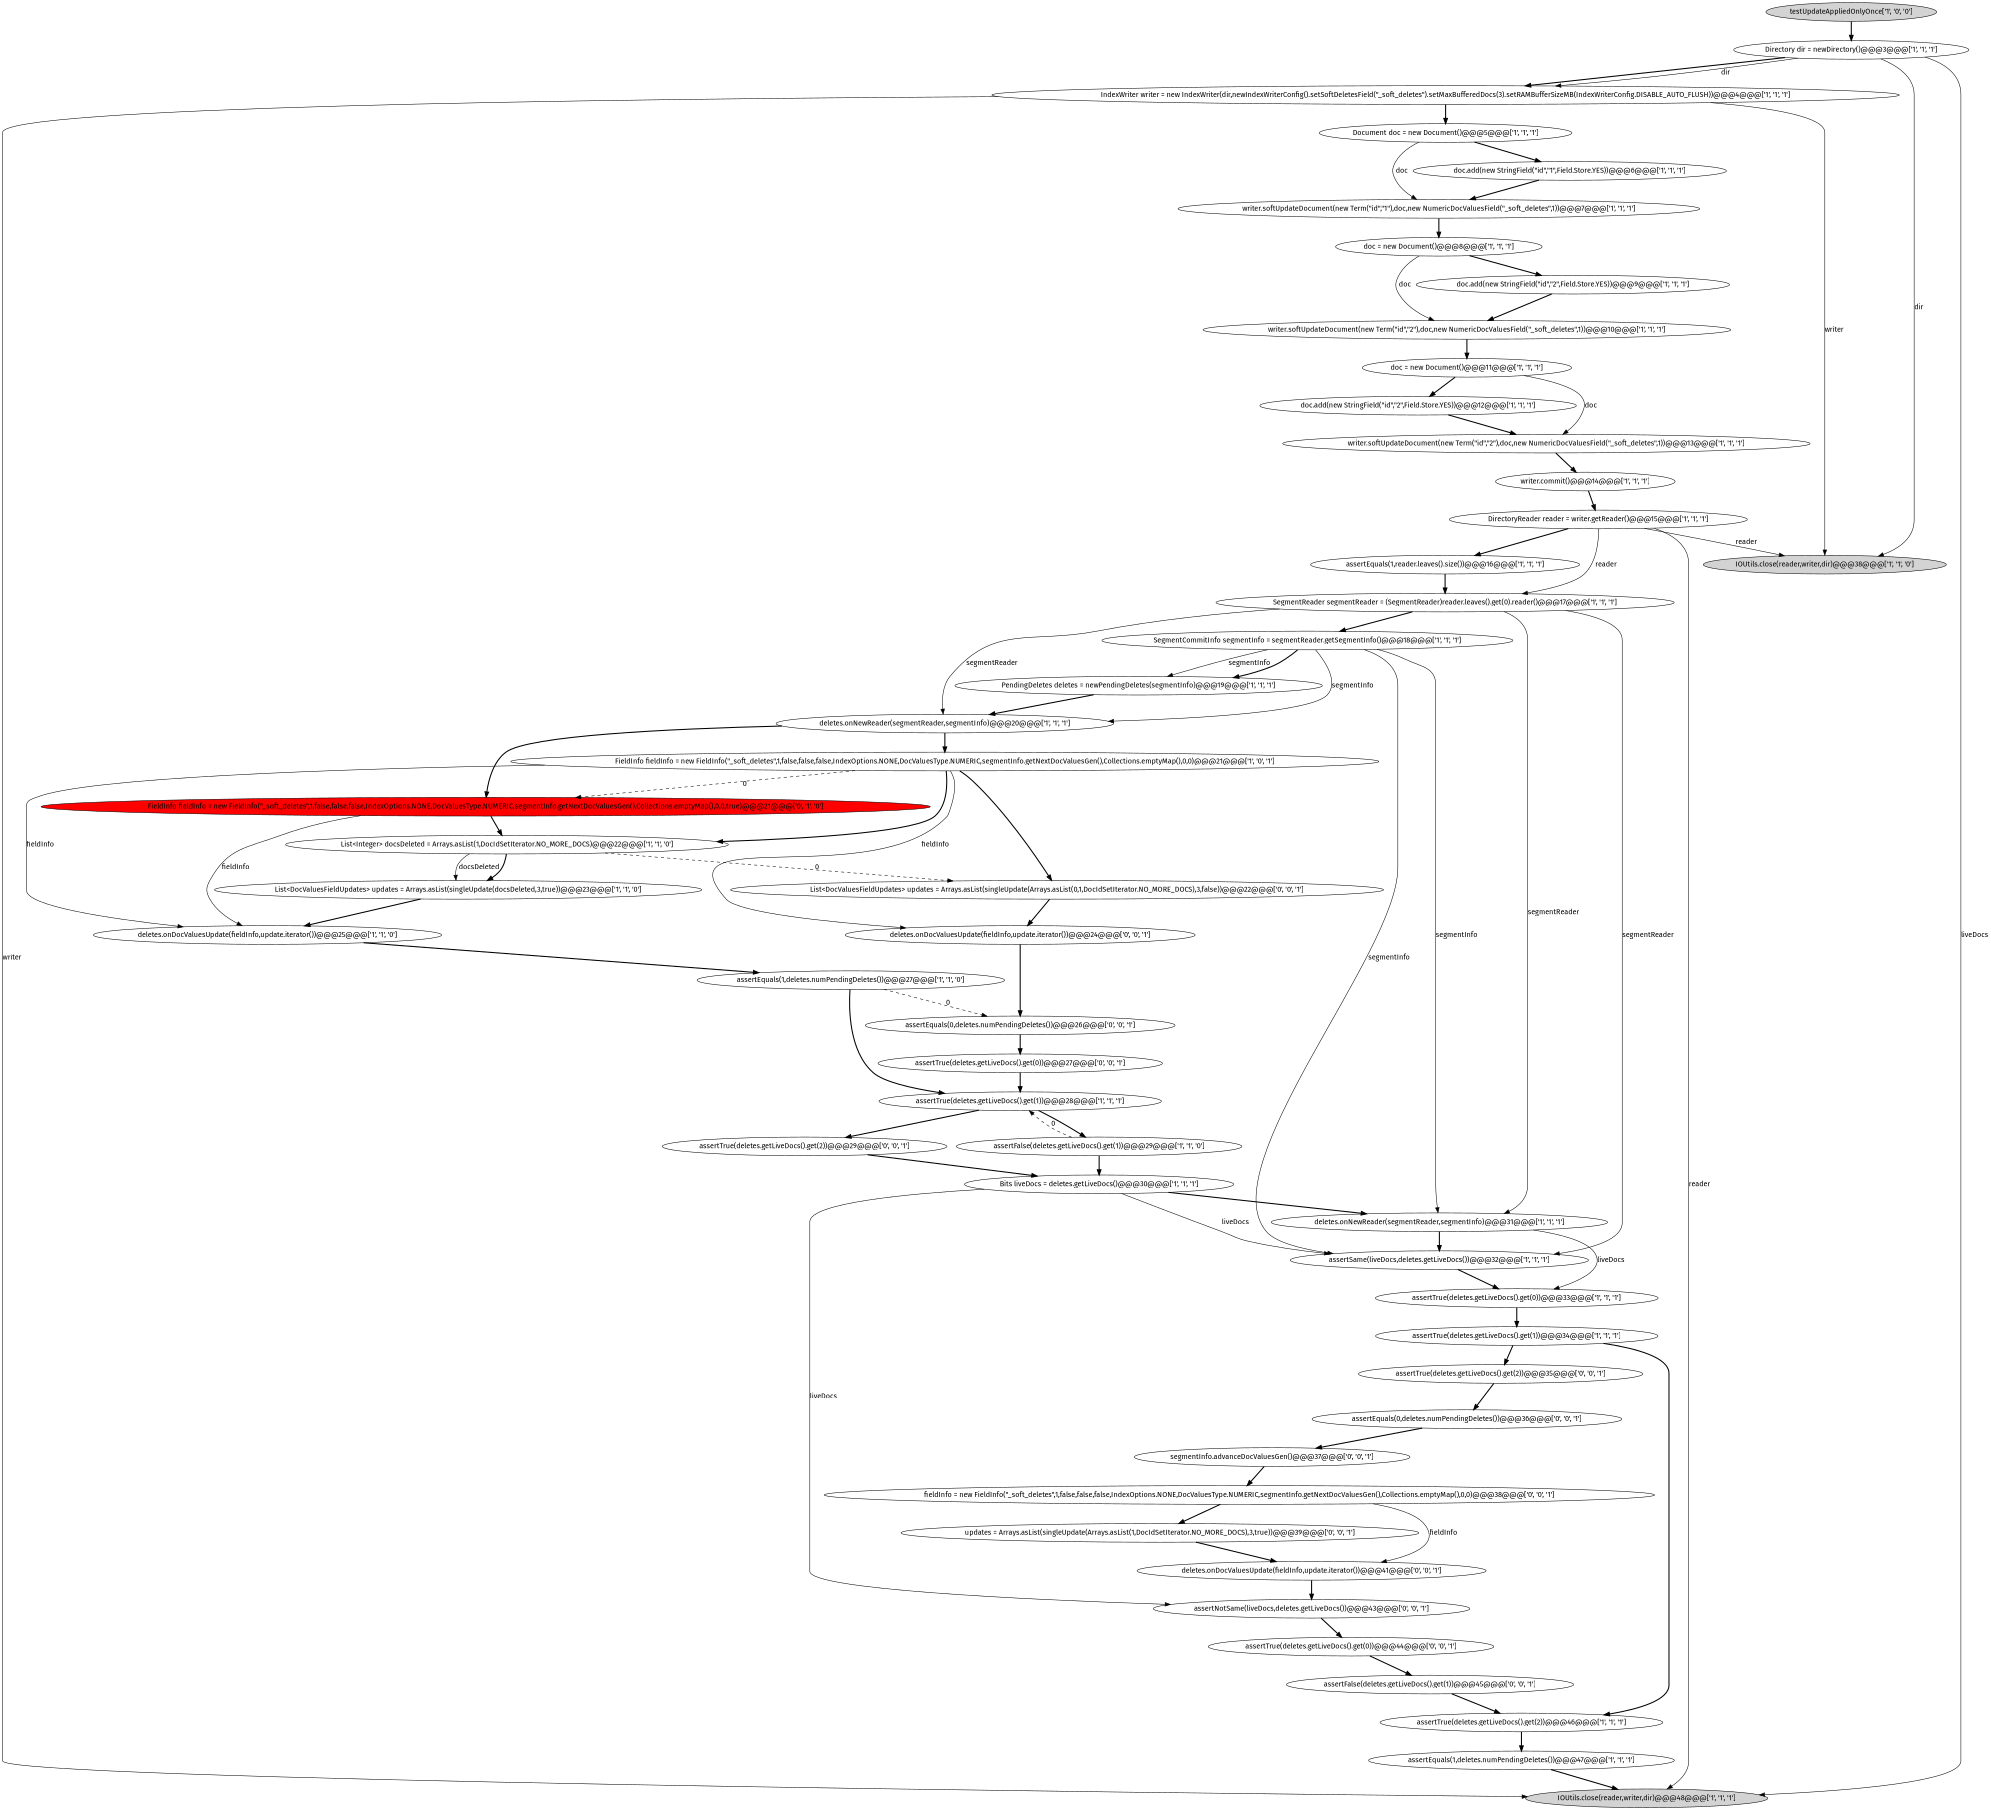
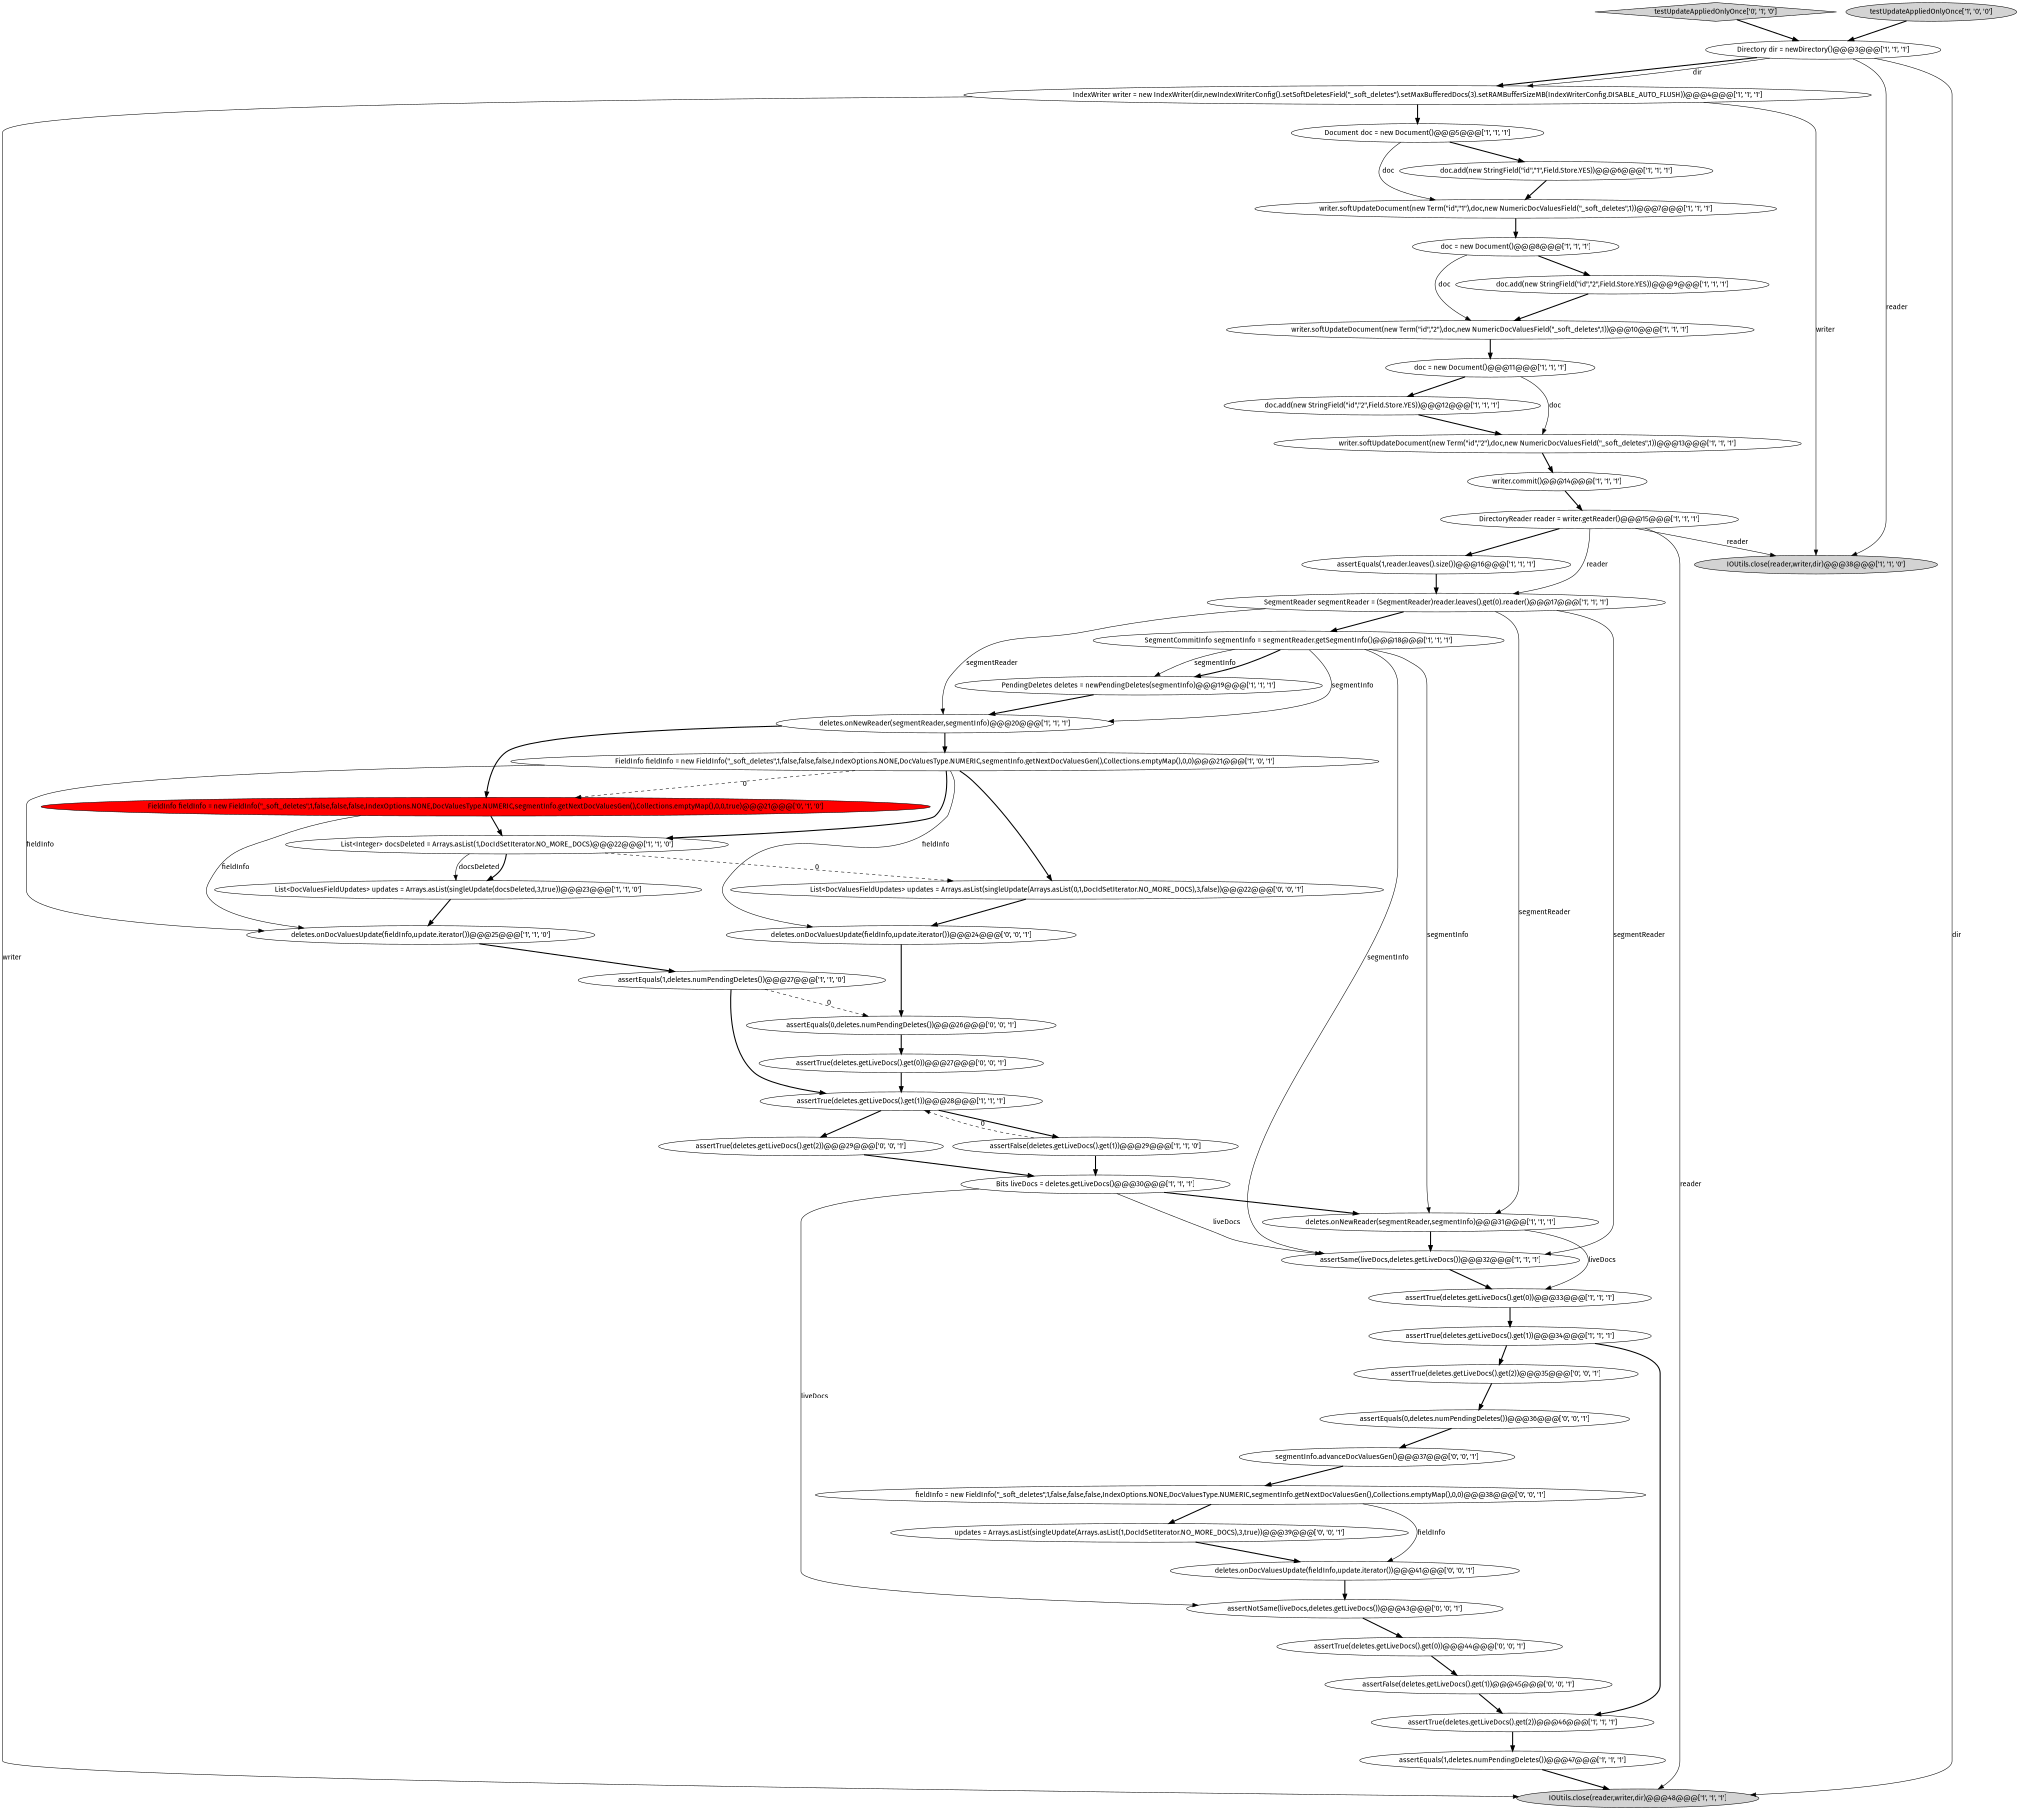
node "testUpdateAppliedOnlyOnce['0', '1', '0']": added
edge "Directory dir = newDirectory()@@@3@@@['1', '1', '1']" -> "IOUtils.close(reader,writer,dir)@@@38@@@['1', '1', '0']": label "dir" -> "reader"
edge "Directory dir = newDirectory()@@@3@@@['1', '1', '1']" -> "IOUtils.close(reader,writer,dir)@@@48@@@['1', '1', '1']": label "liveDocs" -> "dir"
